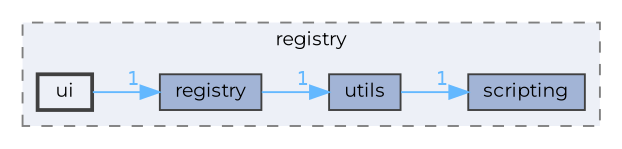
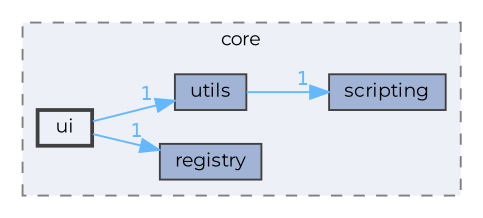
cluster "registry": label "registry" -> "core"
edge "registry" -> "utils": now "ui" -> "utils"
